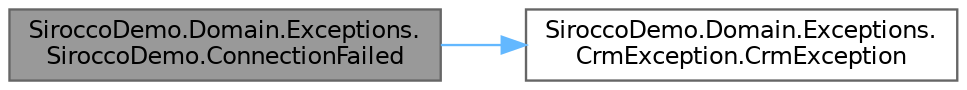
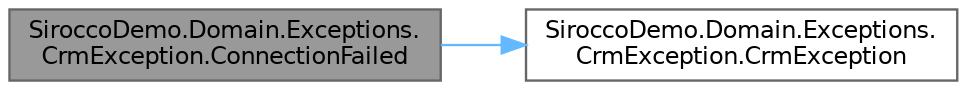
node "SiroccoDemo.Domain.Exceptions. SiroccoDemo.ConnectionFailed": label "SiroccoDemo.Domain.Exceptions. SiroccoDemo.ConnectionFailed" -> "SiroccoDemo.Domain.Exceptions. CrmException.ConnectionFailed"
